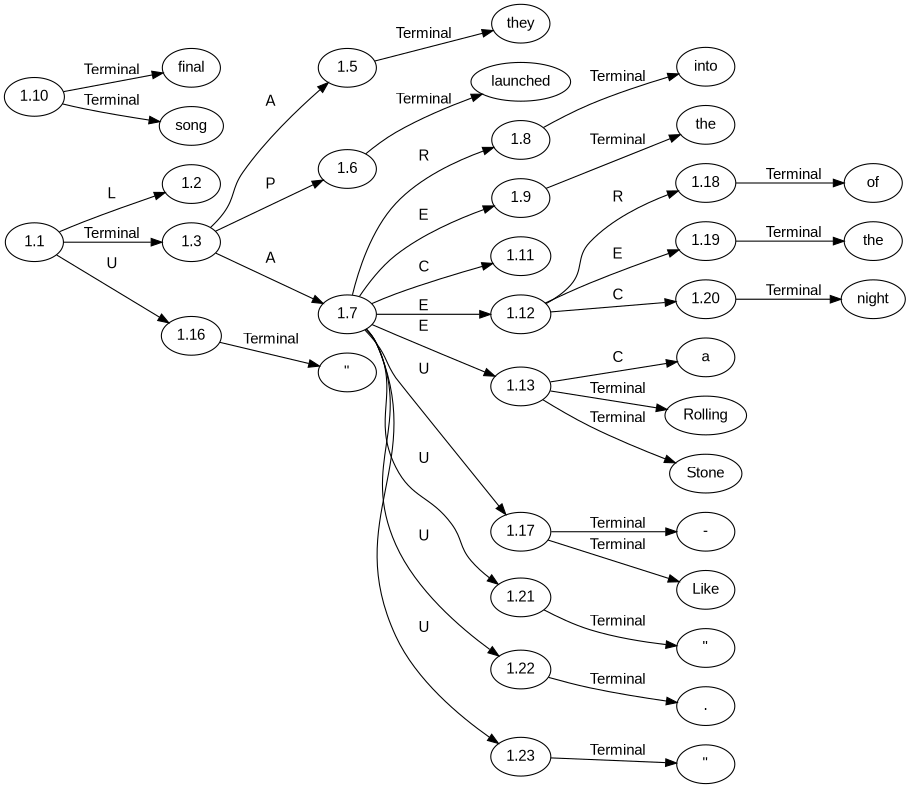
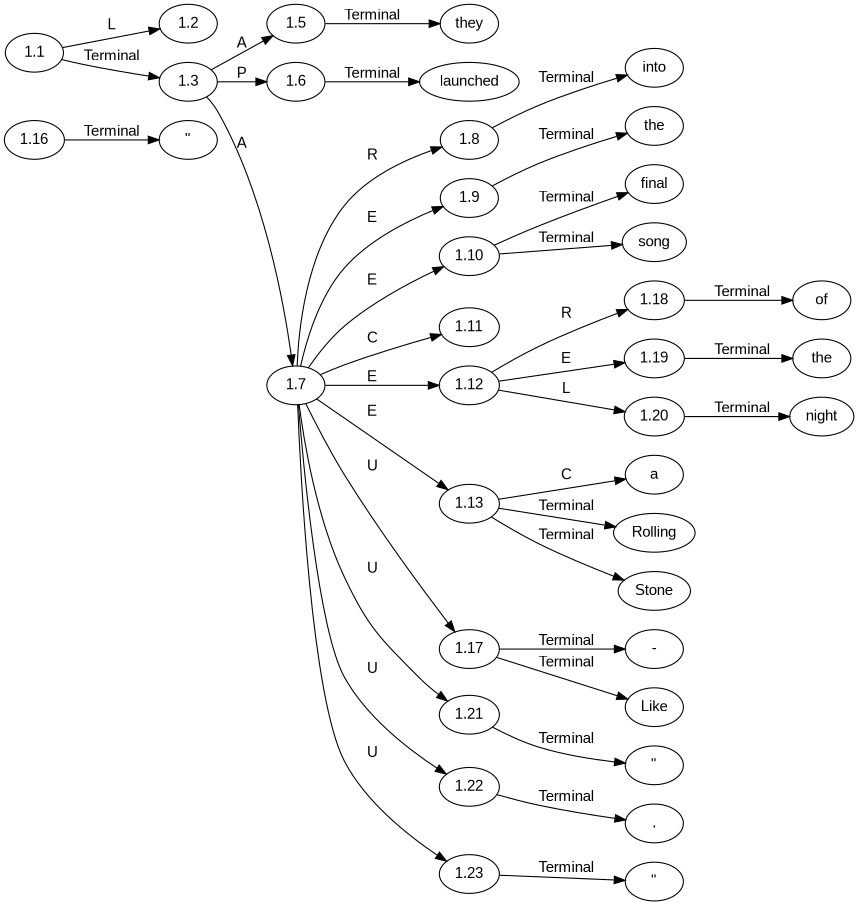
edge "1.1" -> "1.16": removed, label "U"
edge "1.12" -> "1.20": label "C" -> "L"
edge "1.7" -> "1.10": added, label "E"
